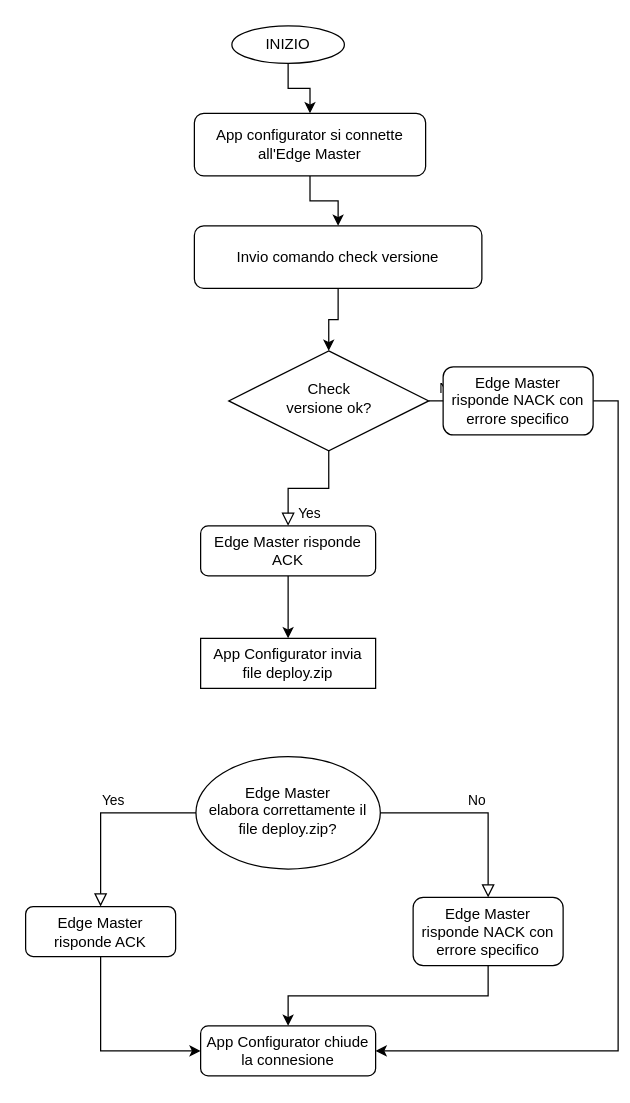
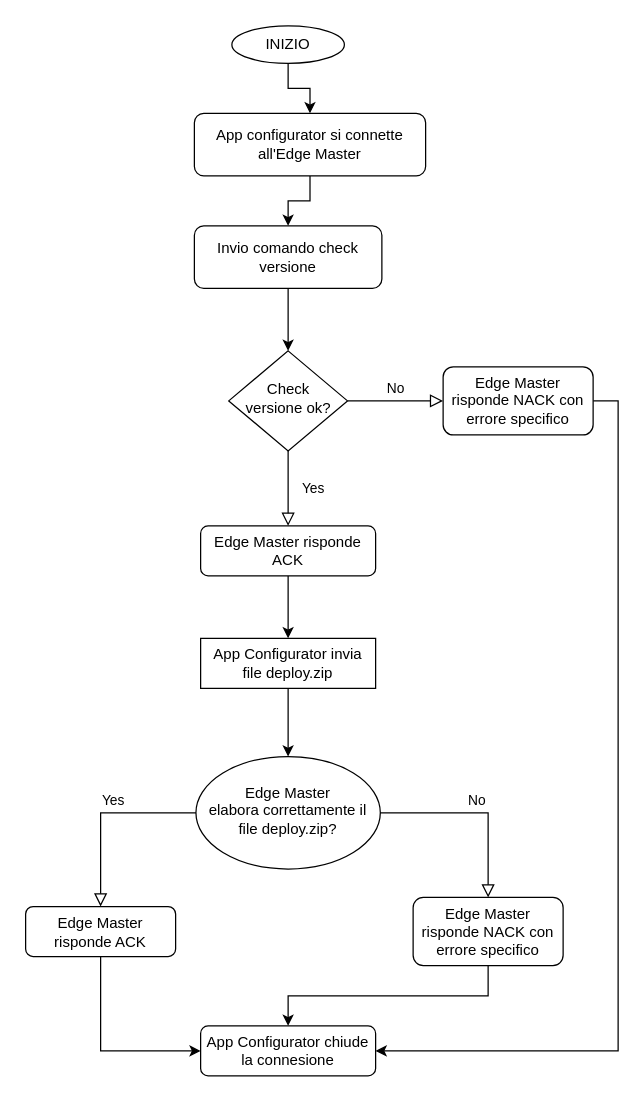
node "Invio comando check versione": size 288x63 -> 188x63
node "Check versione ok?": size 200x100 -> 119x100
edge "App Configurator invia file deploy.zip" -> "Edge Master elabora correttamente il file deploy.zip?": added
